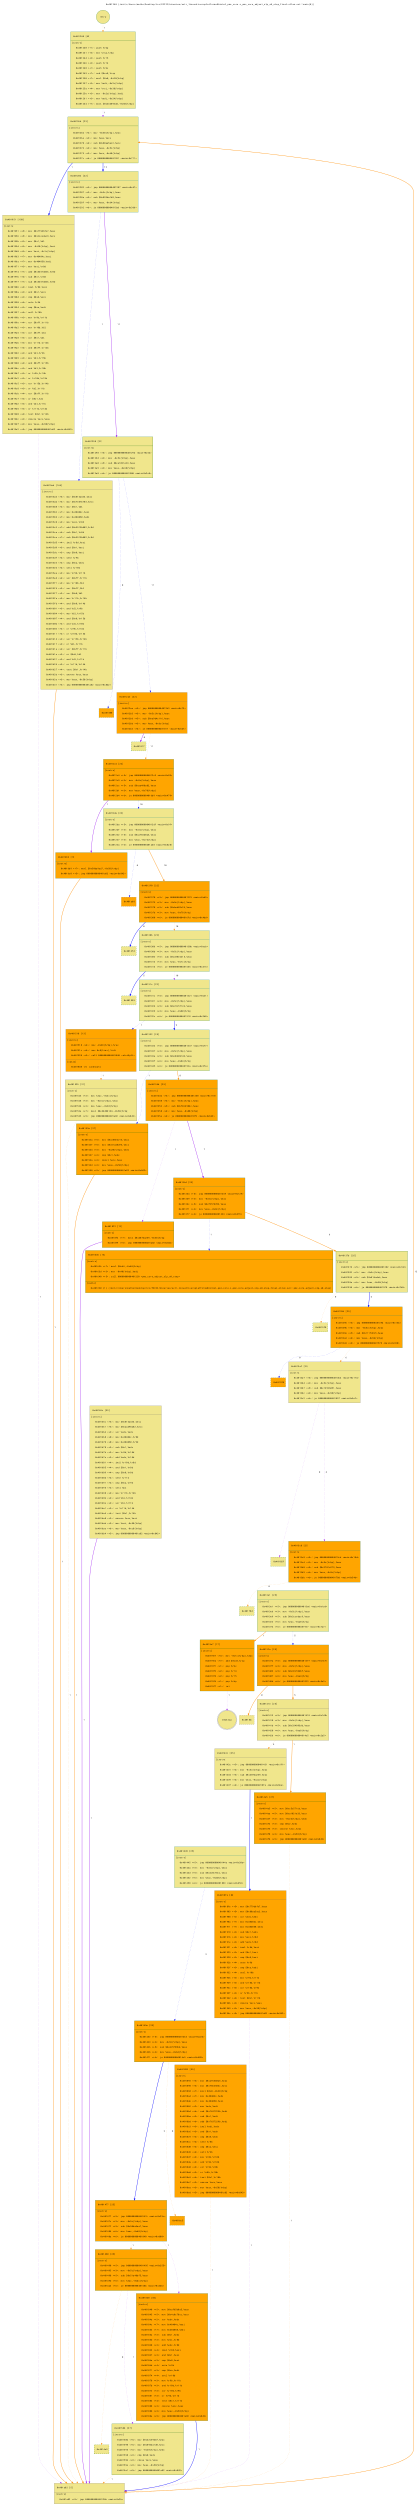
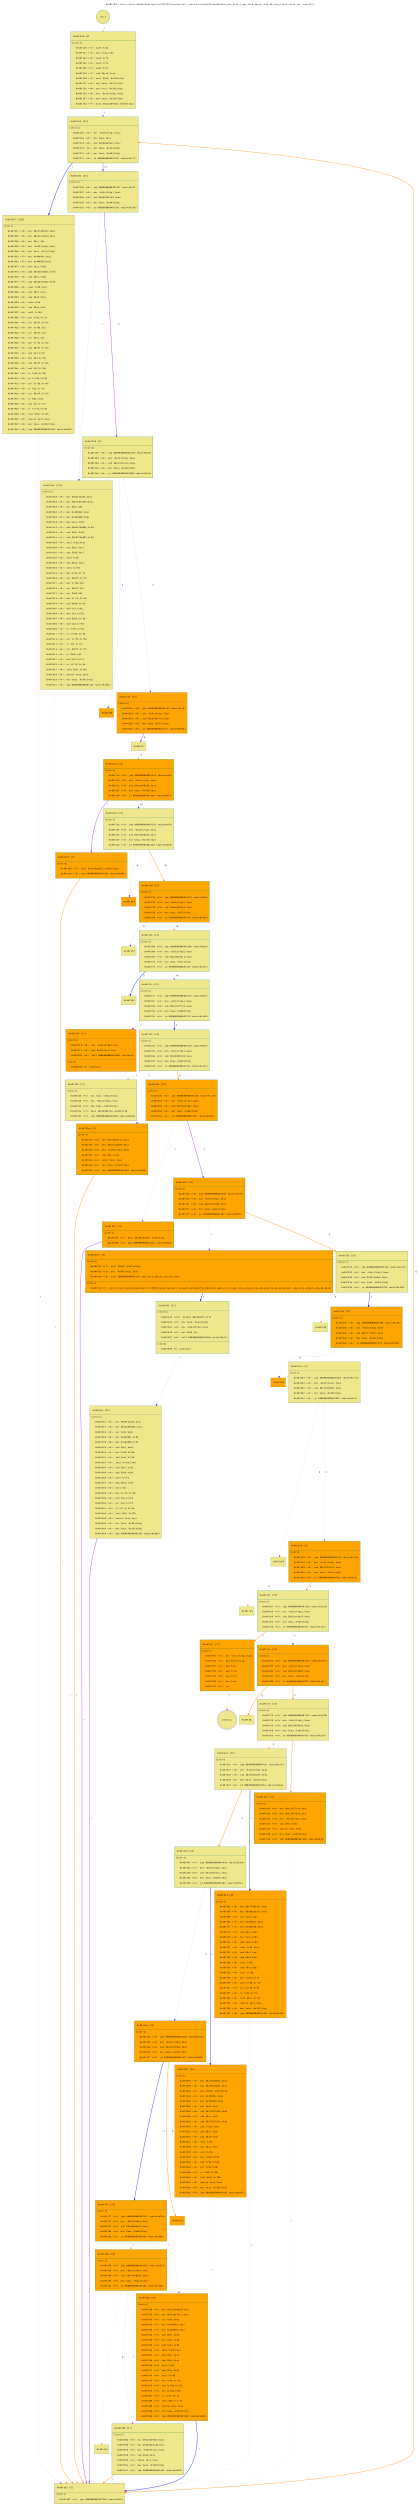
edge "0x40126b [23]" -> "0x401282 [22]": color blue -> purple
edge "0x4012ae [22]" -> "0x4012c4 [22]": now "0x401817" -> "0x4012c4 [22]"
edge "0x4012f0 [22]" -> "0x4016fd": style bold -> dotted
edge "0x401518 [13]" -> "0x401525 [21]": now "0x401332 [25]" -> "0x401525 [21]"
node "0x401645 [23]": added
edge "0x401396 [25]" -> "0x4013af [25]": removed, label "6"
edge "0x4013c8 [25]" -> "0x4013e1 [25]": added, label "6"
edge "0x4015a6 [144]" -> "0x401a82 [5]": style bold -> dotted
edge "0x40142c [25]" -> "0x401445 [25]": added, label "3"
edge "0x401445 [25]" -> "0x401893 [95]": added, label "1"
edge "0x40145e [25]" -> "0x4016c5": style dotted -> bold
edge "0x40158b [27]" -> "0x401a82 [5]": style dotted -> bold
